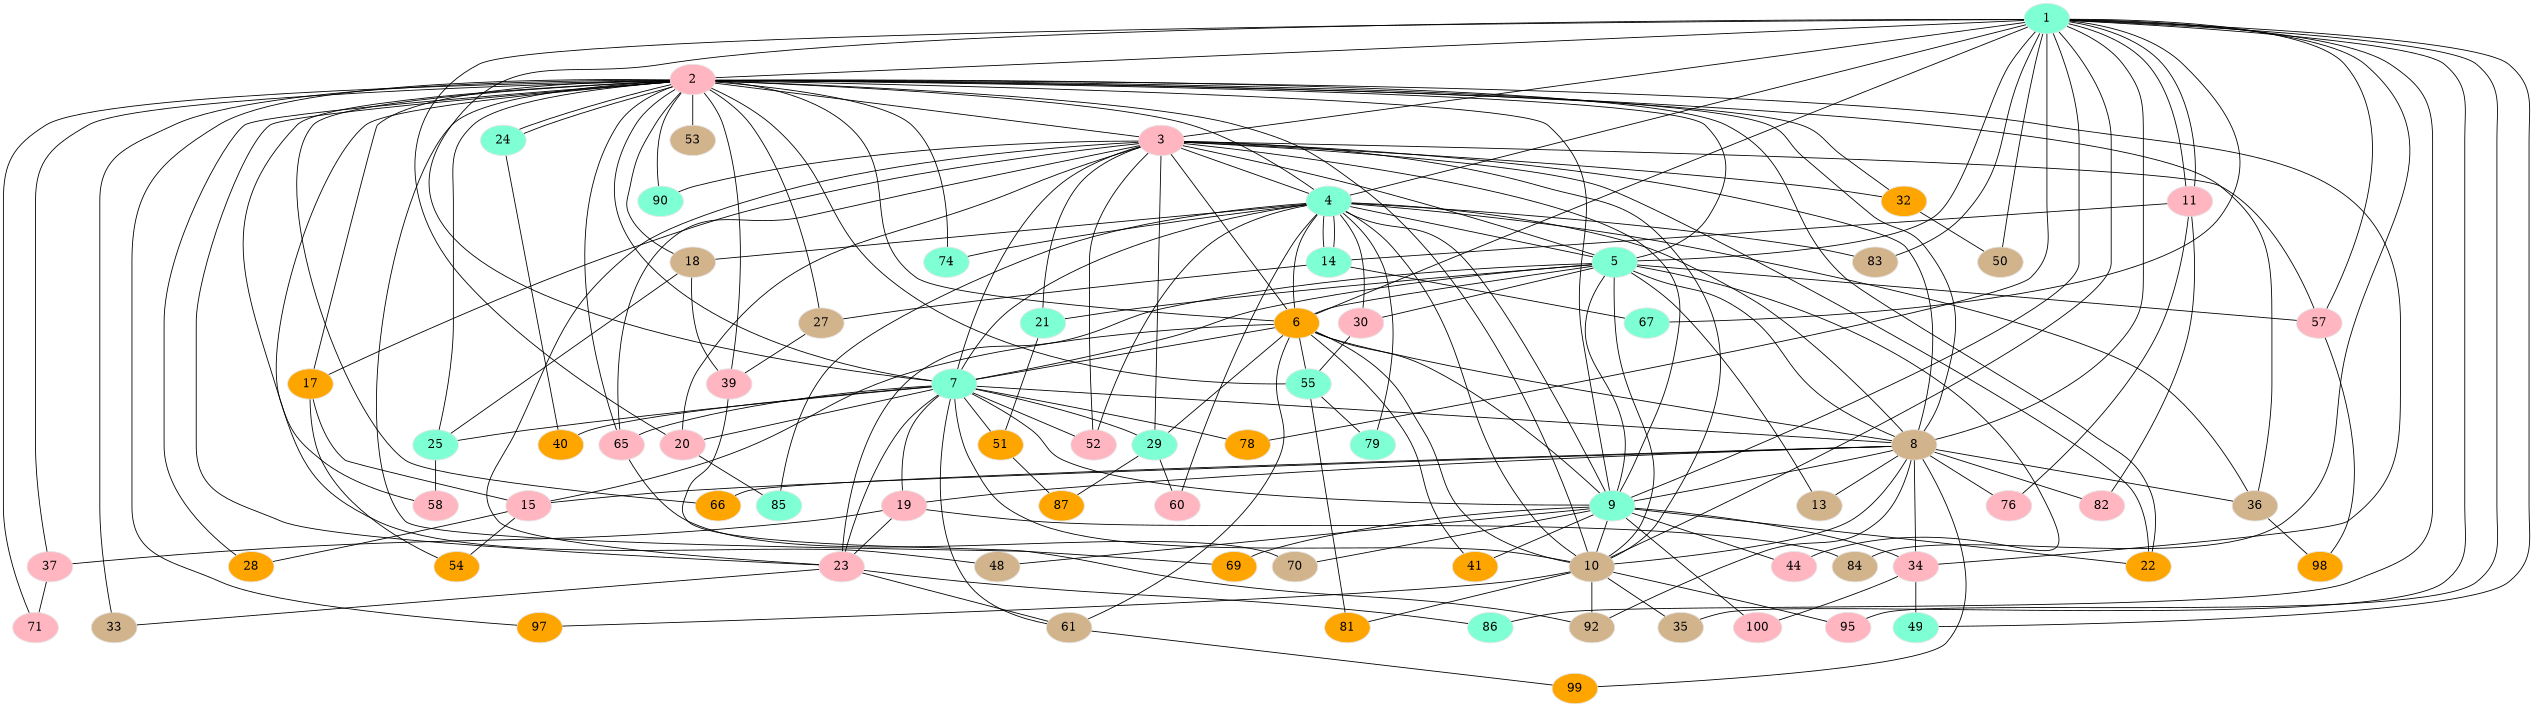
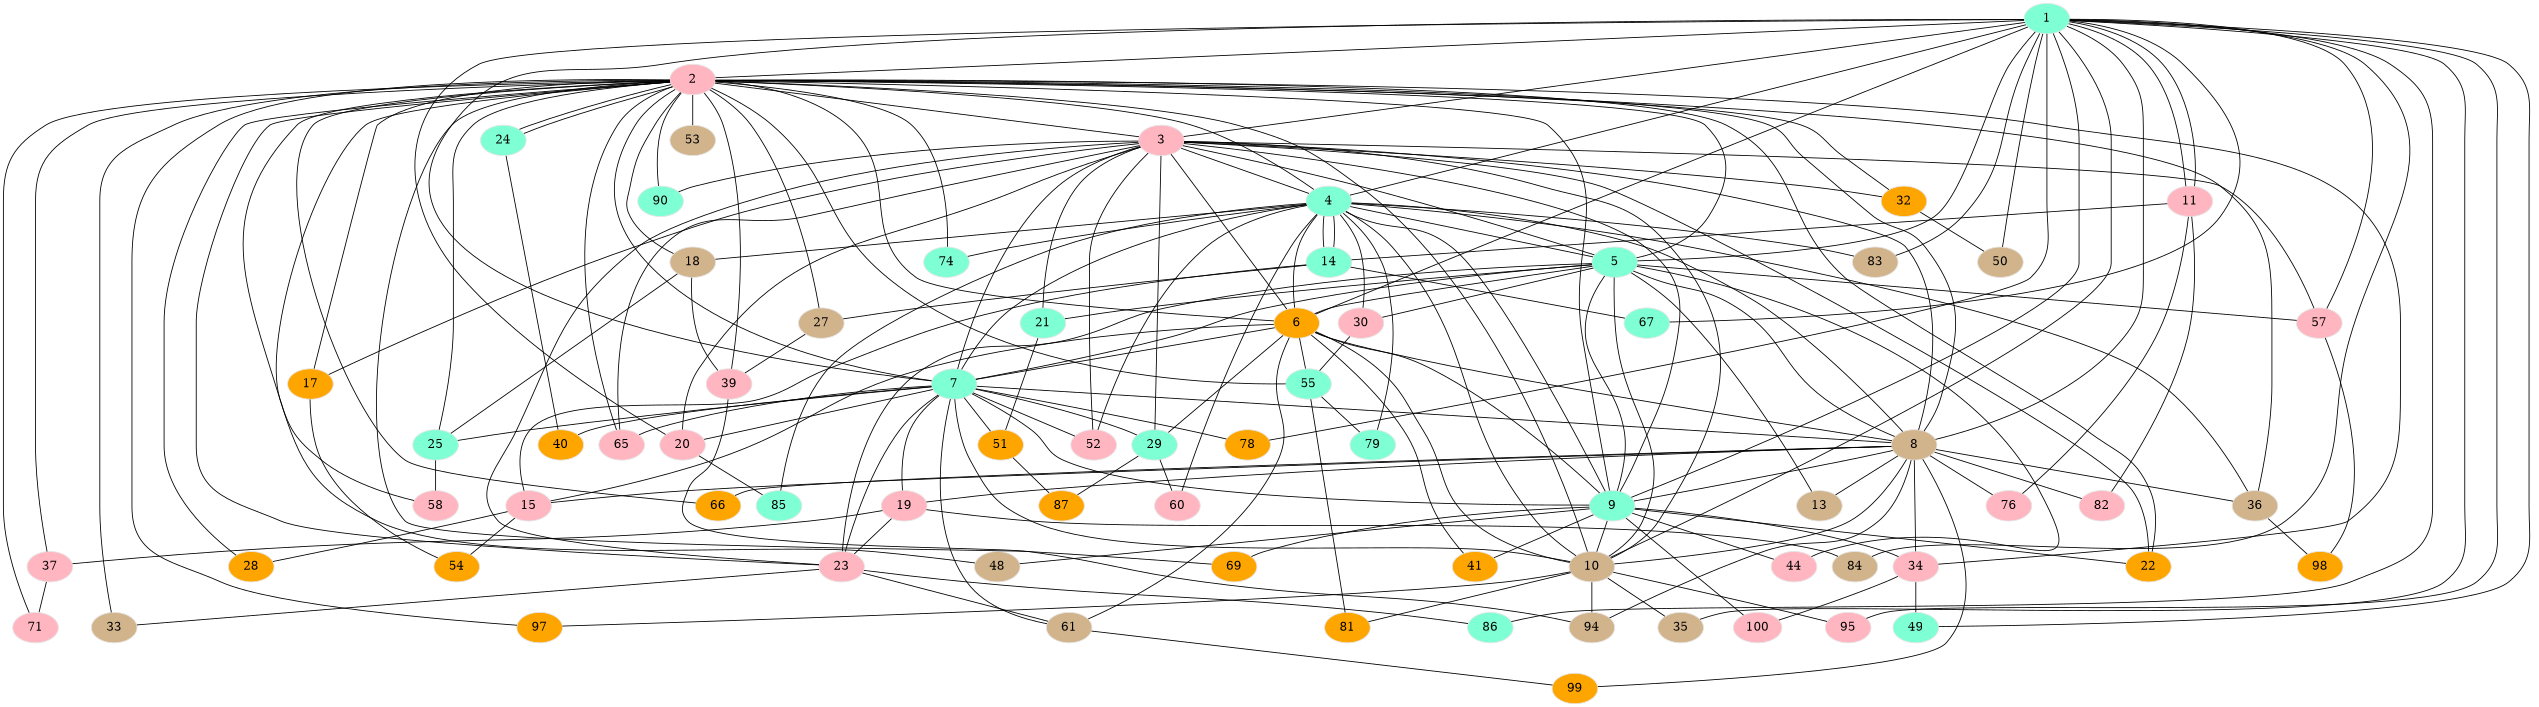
edge "17" -- "15": now "14" -- "15"
node "70": removed
node "92": label "92" -> "94"
